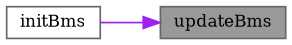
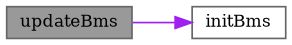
edge "initBms" -> "updateBms": reversed
